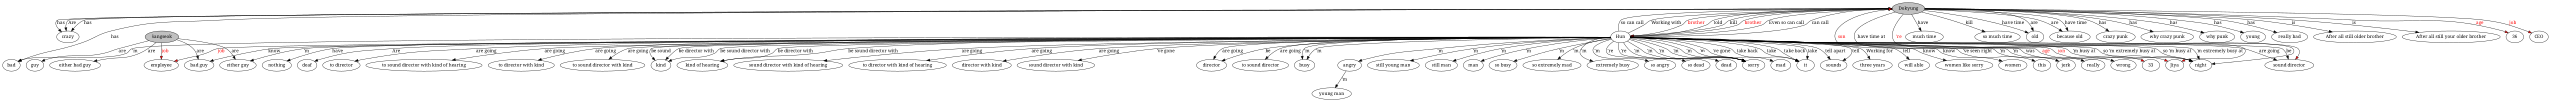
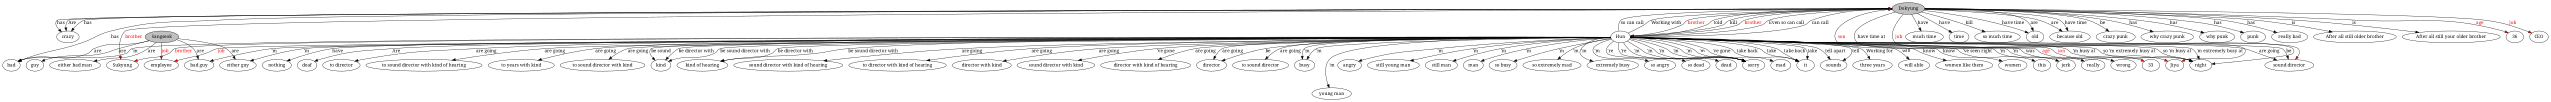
edge "Dokyung" -> "crazy punk": label "has" -> "be"
edge "Dokyung" -> "sound director": label "'re" -> "job"
node "time": added
node "young": label "young" -> "punk"
edge "Hun" -> "bad guy": label "know" -> "'m"
edge "Hun" -> "will able": label "tell" -> "will"
edge "Sangseok" -> "bad": added, label "are"
node "either bad guy": label "either bad guy" -> "either bad man"
node "Sukyung": added
node "to director with kind": label "to director with kind" -> "to years with kind"
node "director with kind of hearing": added
node "women like sorry": label "women like sorry" -> "women like them"
edge "angry" -> "young man": now "Hun" -> "young man"
